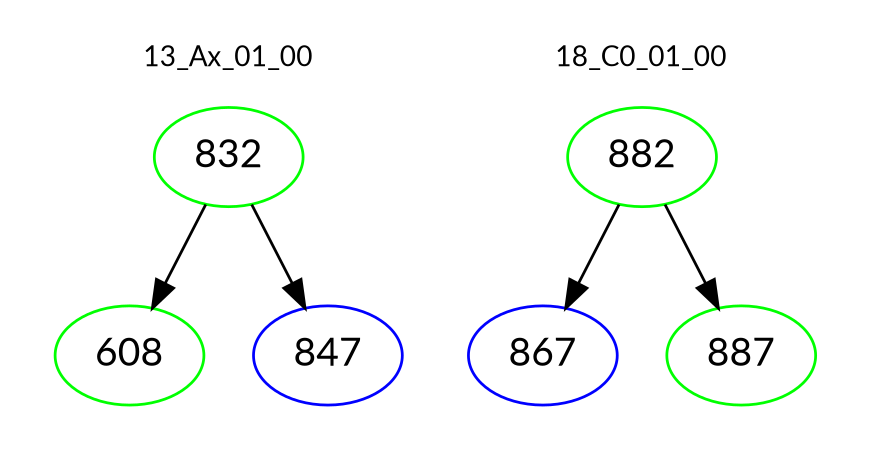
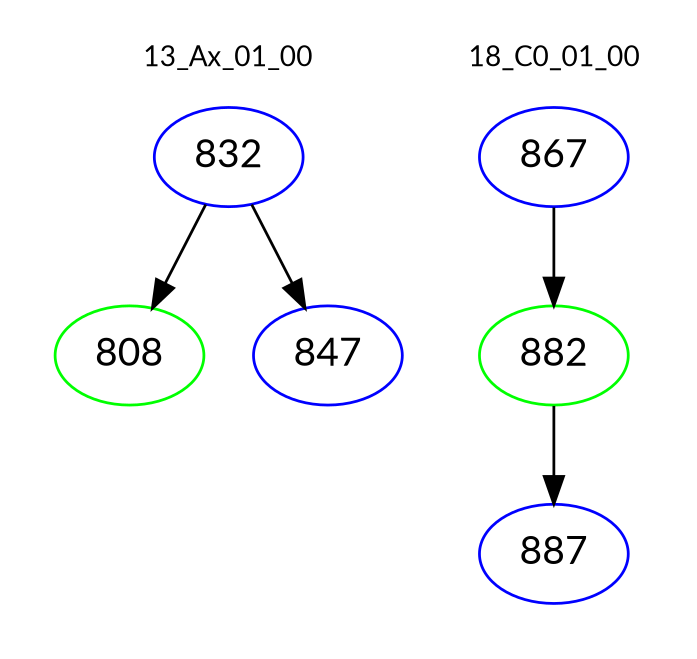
node "832": color green -> blue
edge "882" -> "867": reversed
node "608": label "608" -> "808"
node "887": color green -> blue
